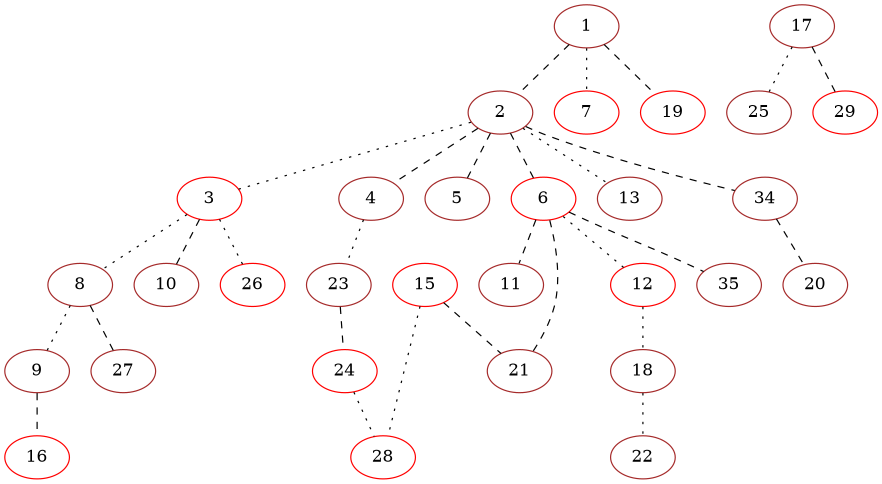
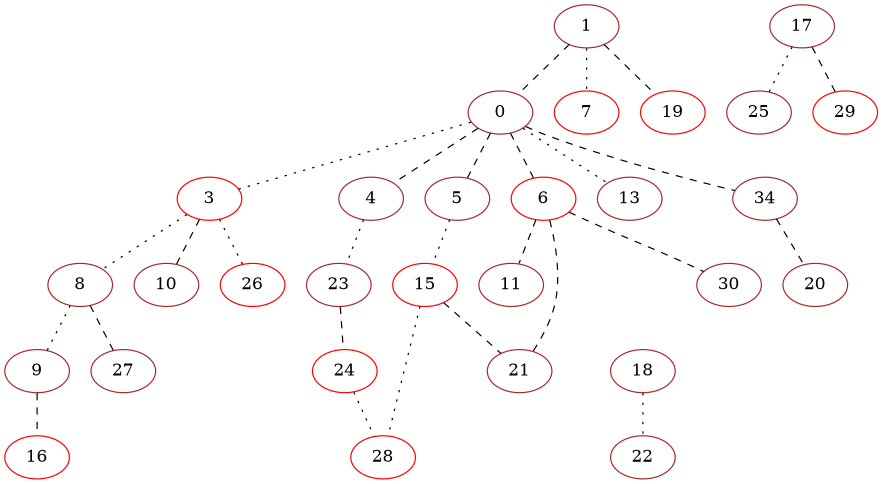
node "2": label "2" -> "0"
edge "5" -- "15": added
node "12": removed
node "35": label "35" -> "30"
